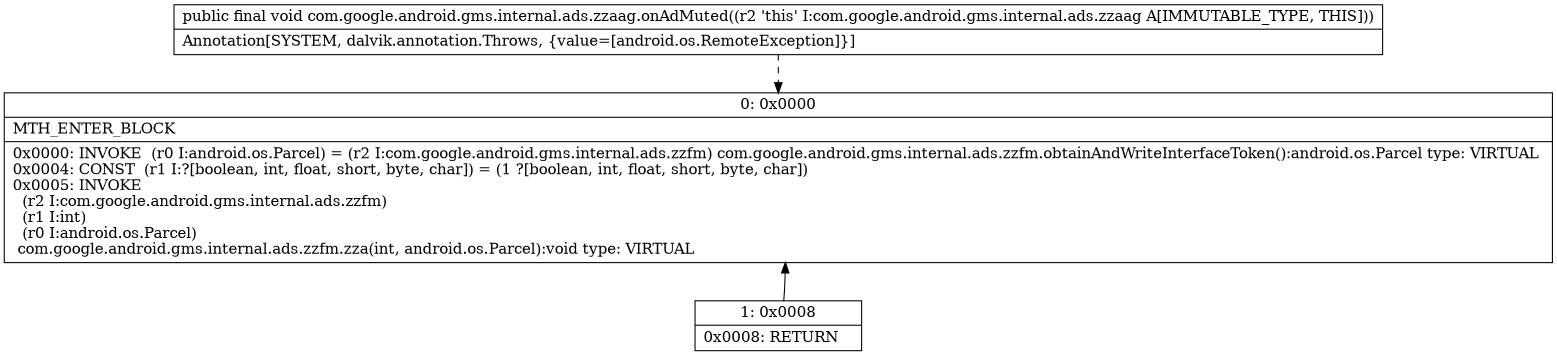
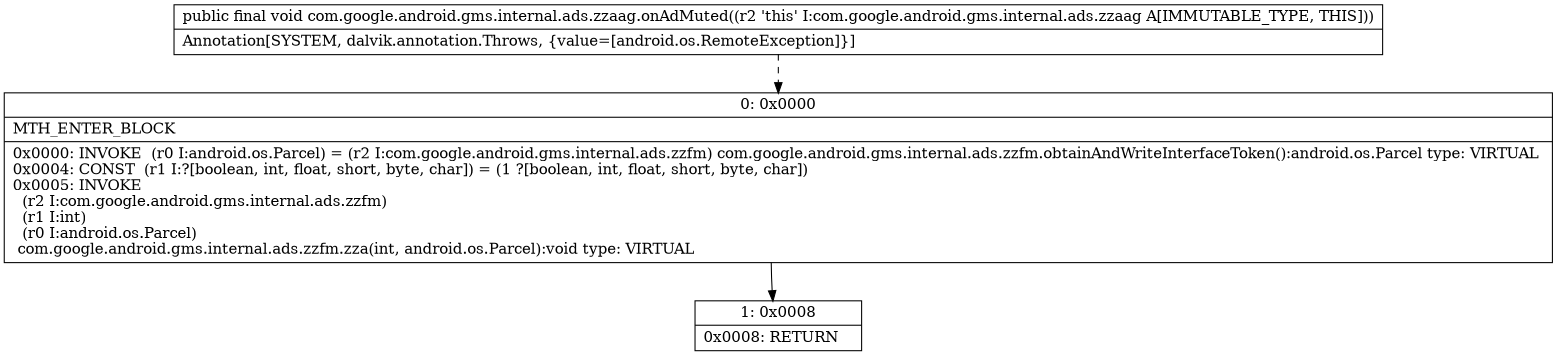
edge "1: 0x0008" -> "0: 0x0000": reversed
